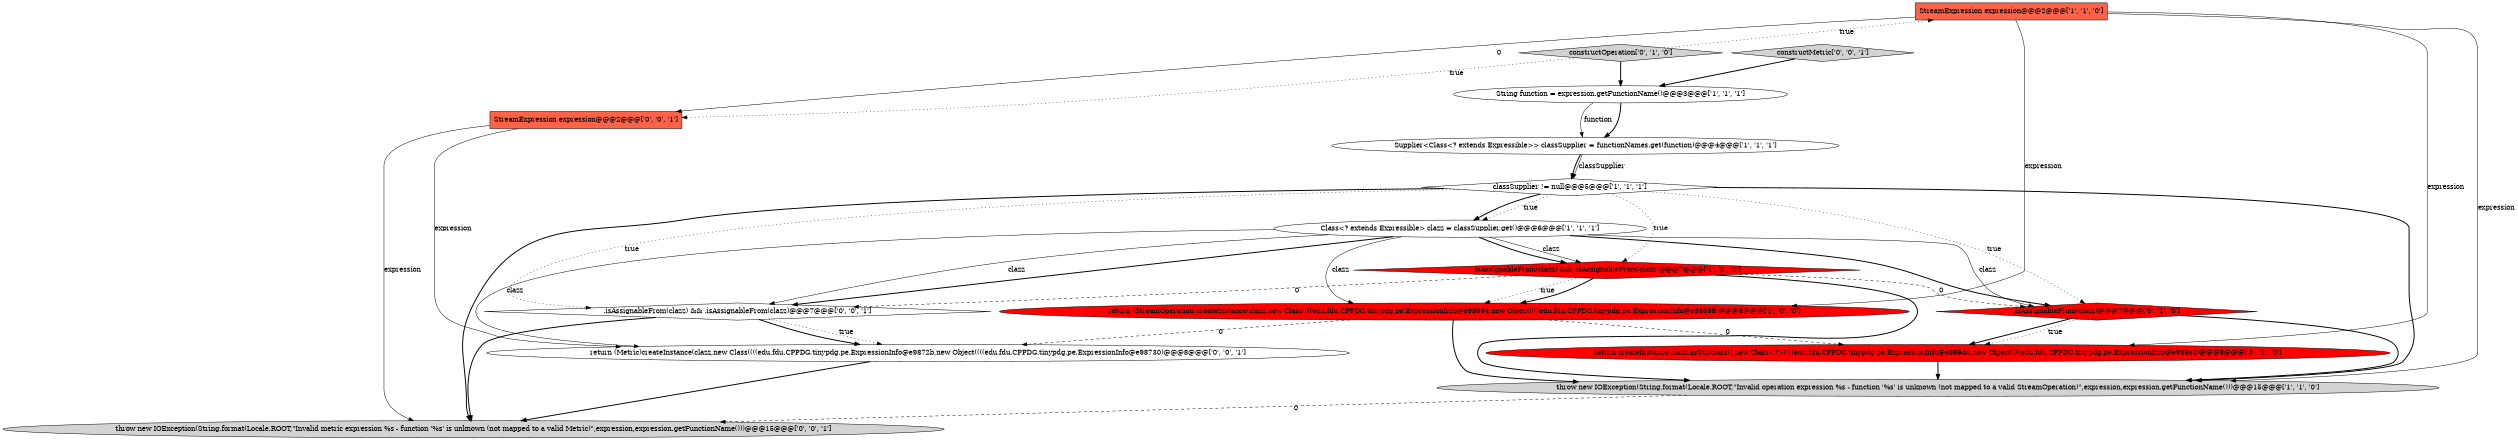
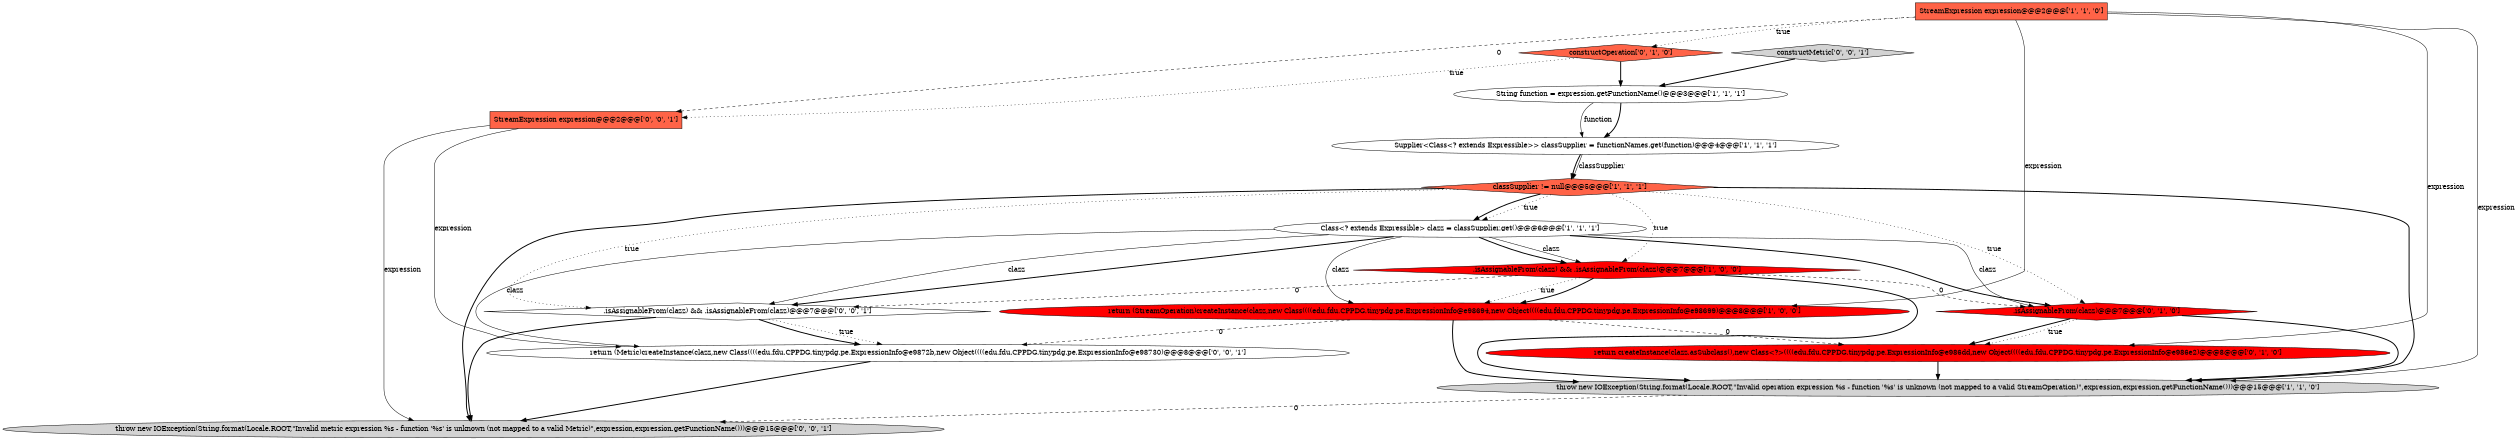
edge "constructOperation['0', '1', '0']" -> "StreamExpression expression@@@2@@@['1', '1', '0']": reversed
node "constructOperation['0', '1', '0']": fillcolor lightgray -> tomato
edge "StreamExpression expression@@@2@@@['1', '1', '0']" -> "StreamExpression expression@@@2@@@['0', '0', '1']": style solid -> dashed
node "classSupplier != null@@@5@@@['1', '1', '1']": fillcolor white -> tomato
